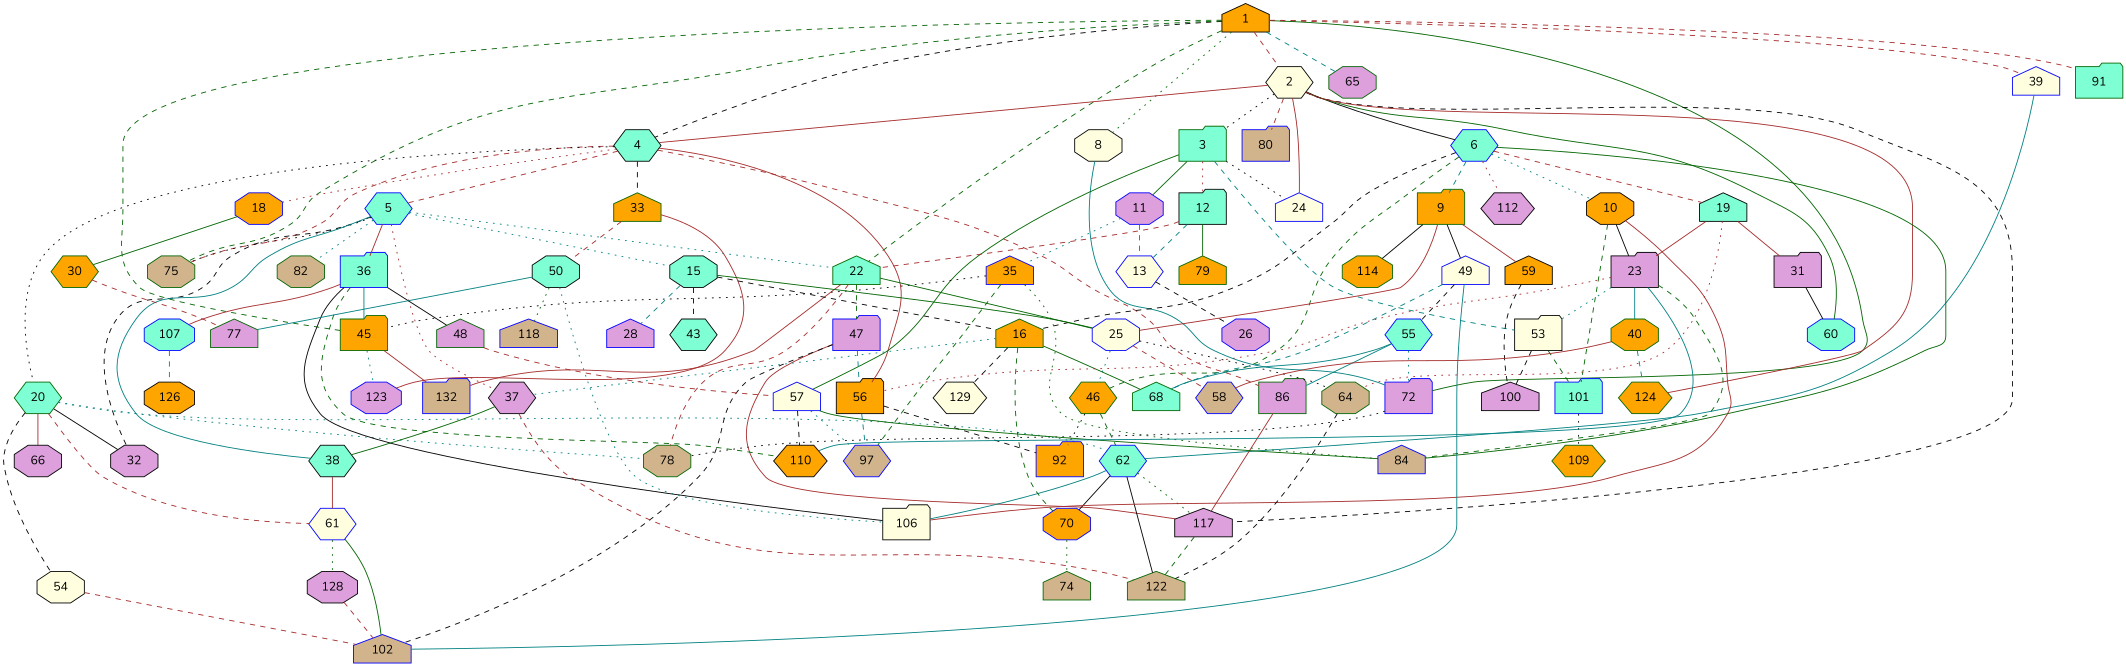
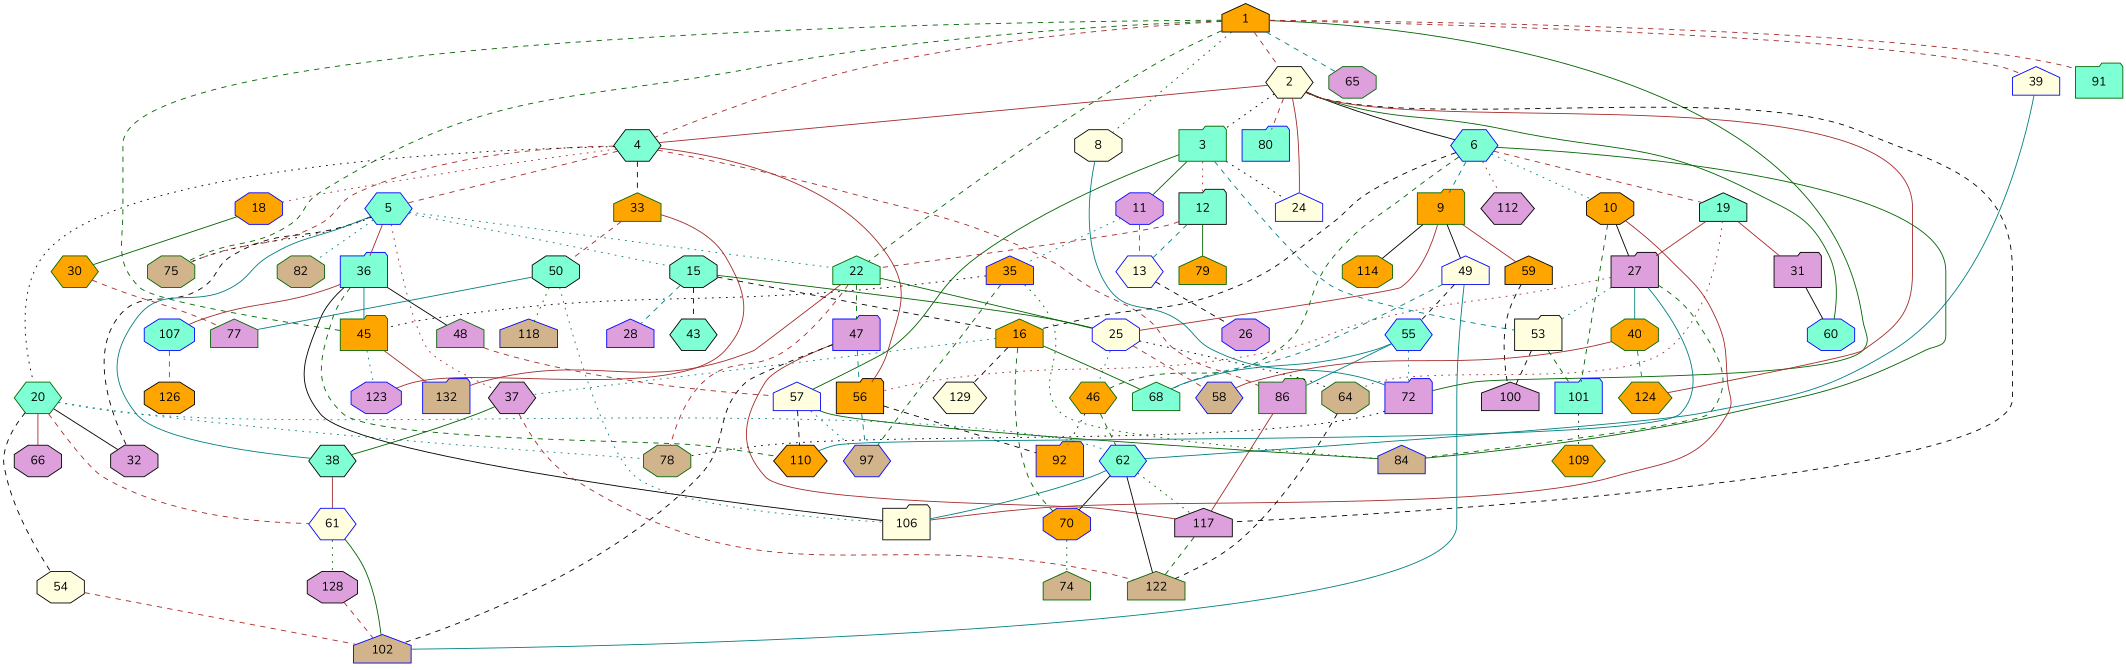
edge "1" -- "4": color black -> brown
node "80": fillcolor tan -> aquamarine
node "23": label "23" -> "27"
